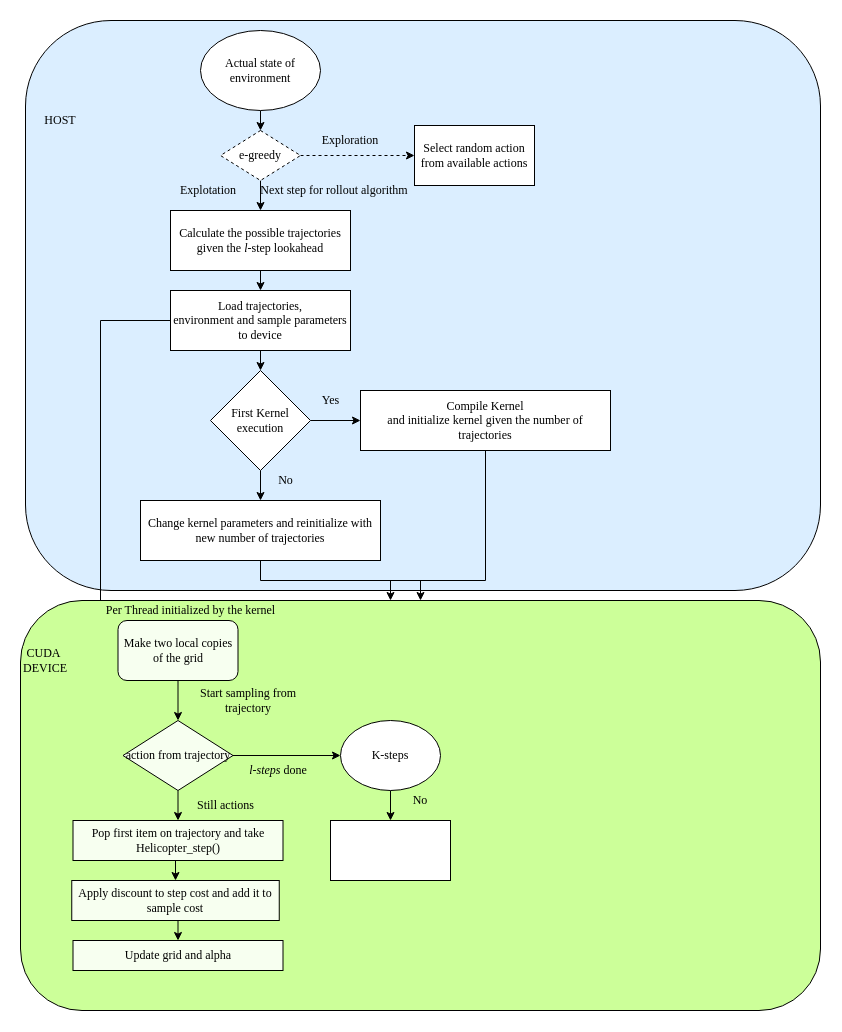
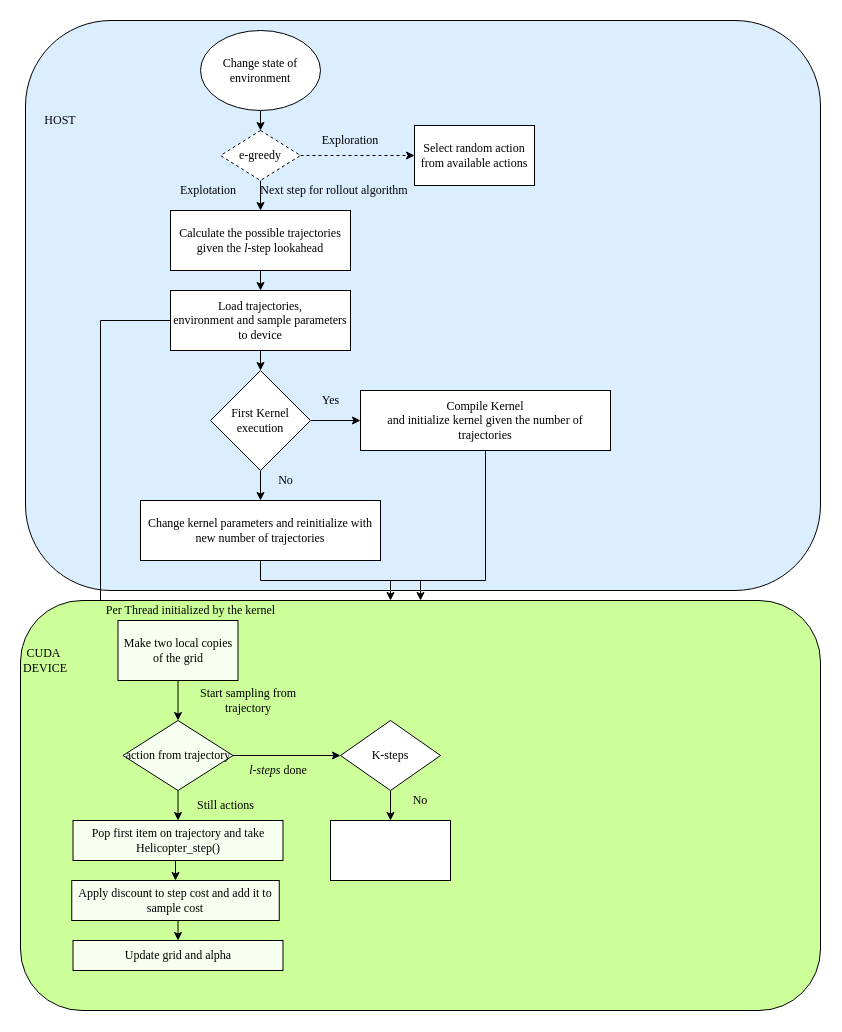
node "Actual state of environment": label "Actual state of environment" -> "Change state of environment"
node "Make two local copies of the grid": shape rounded rectangle -> rectangle
node "K-steps": shape ellipse -> diamond
